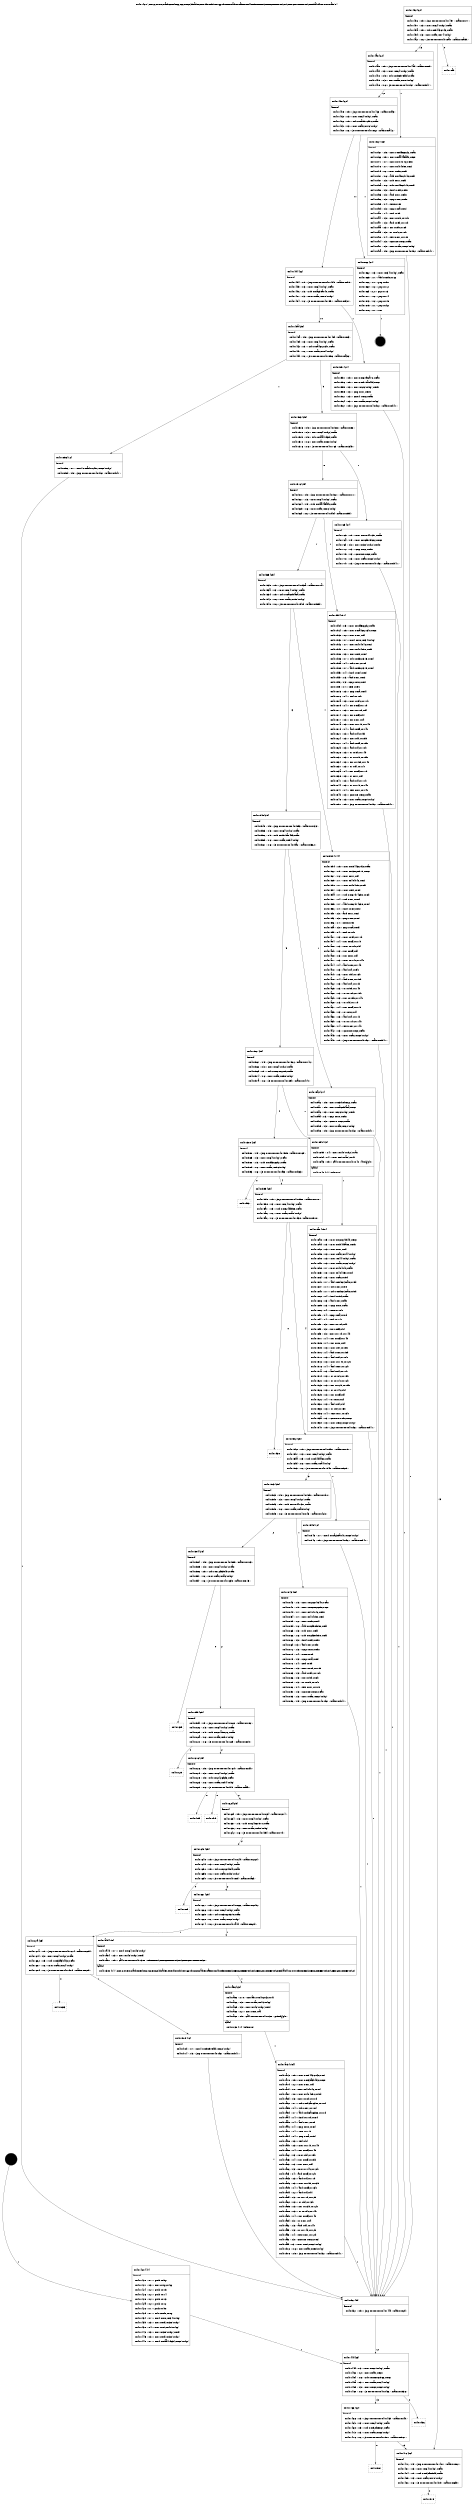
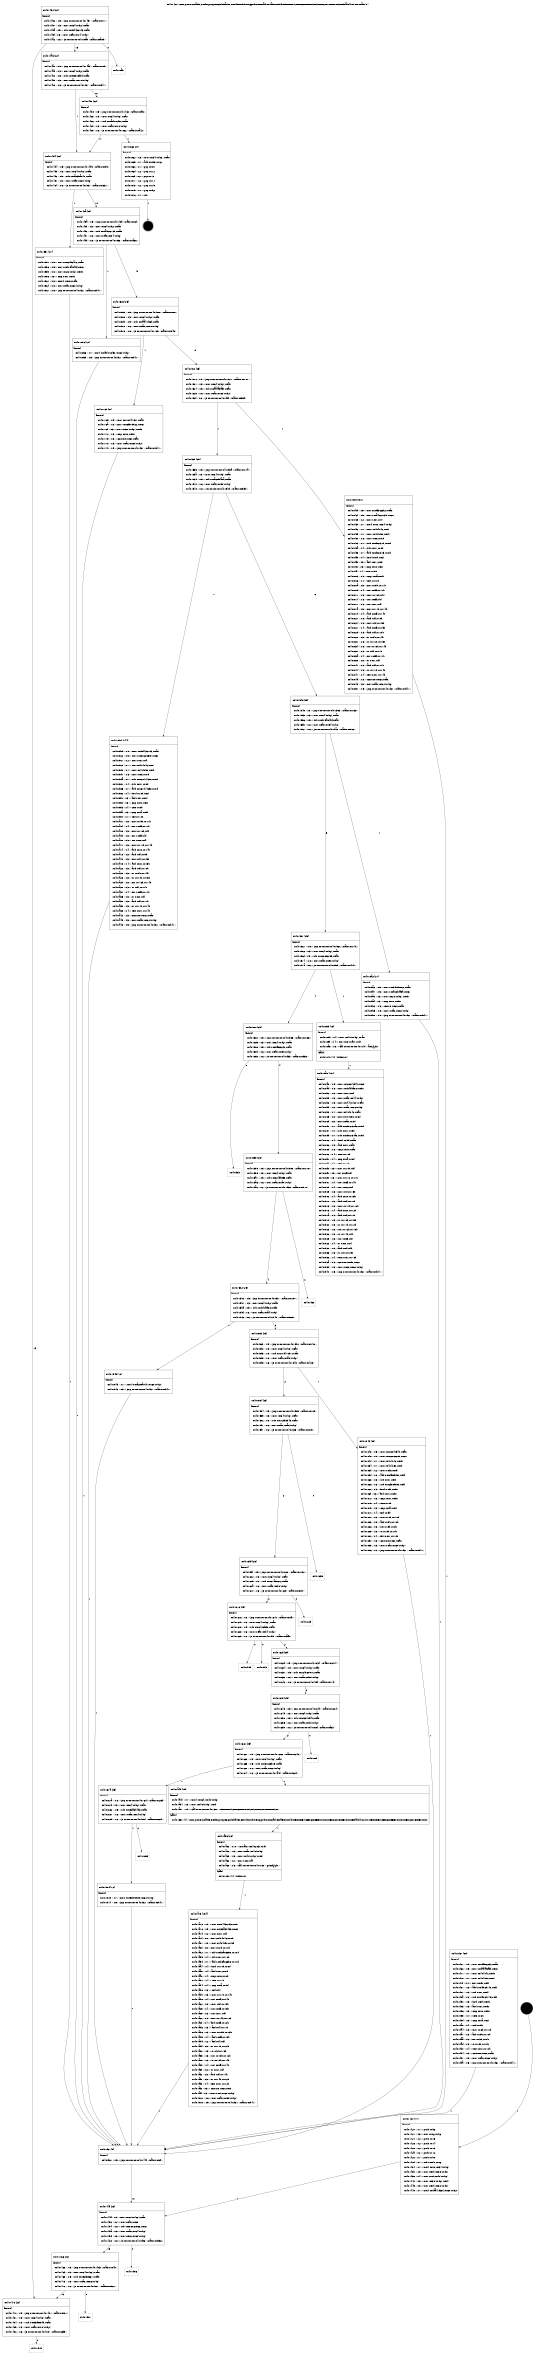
edge "0x4014a8 [22]" -> "0x401d67 [88]": now "0x4014a8 [22]" -> "0x4014d4 [22]"
edge "0x4018a8 [157]" -> "0x401f61 [5]": removed, label "1"
